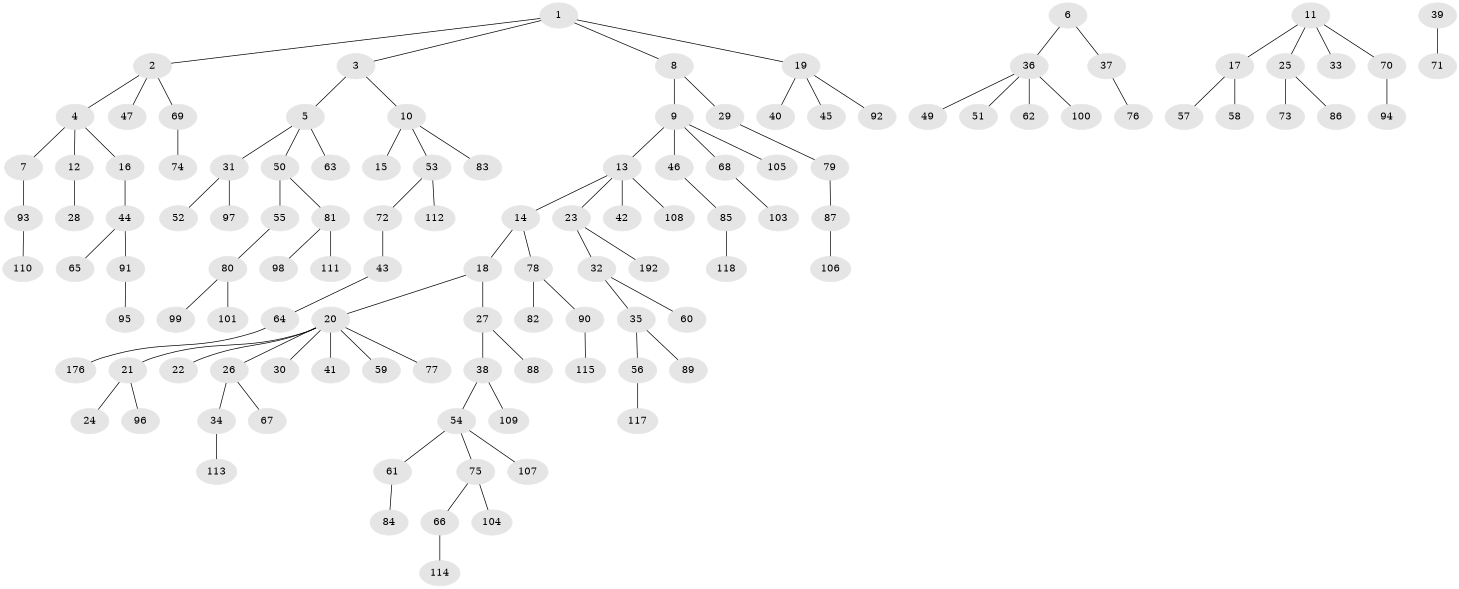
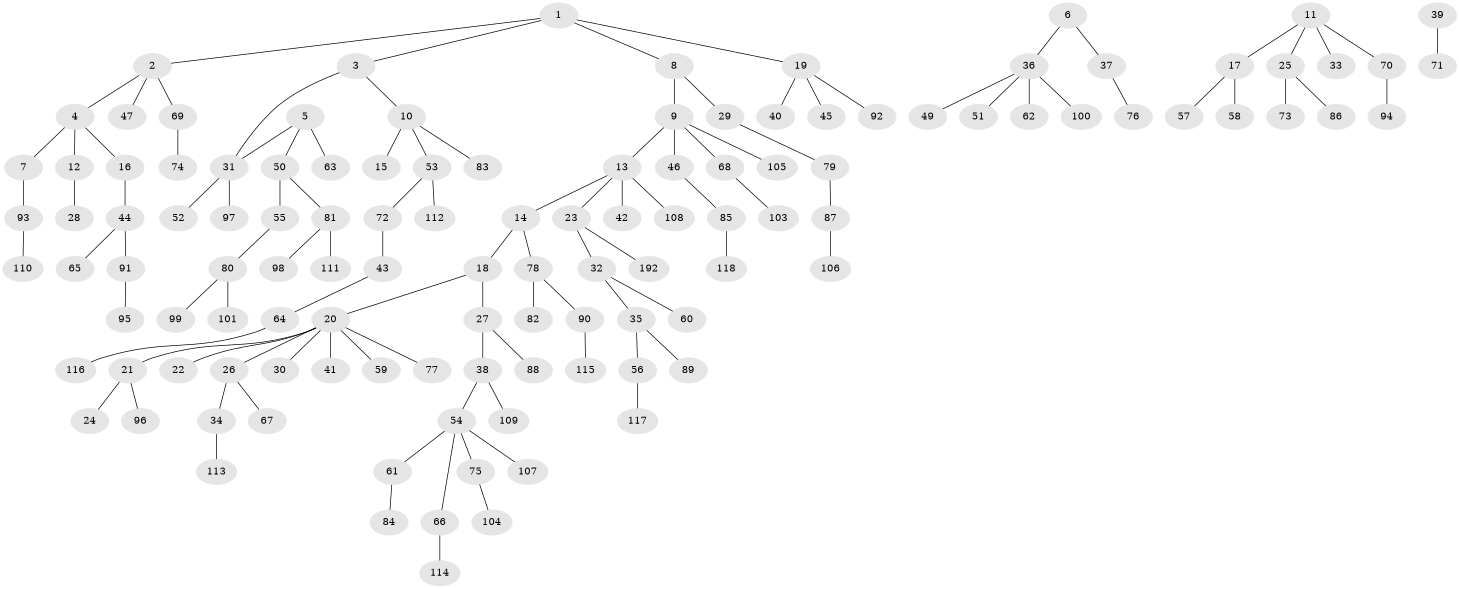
edge "3" -- "5": now "3" -- "31"
node "176": label "176" -> "116"
edge "75" -- "66": now "54" -- "66"
